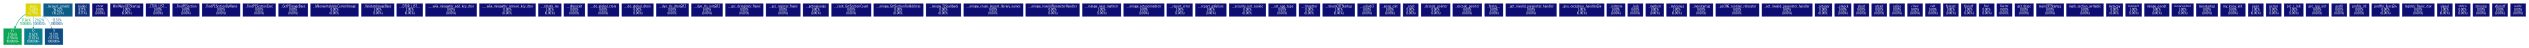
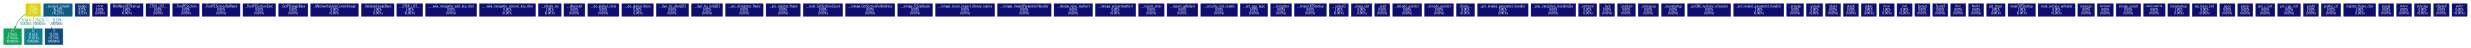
node "__getmainargs 0.00% (0.00%)": removed
node "profthr_func@4 0.00% (0.00%)": removed
